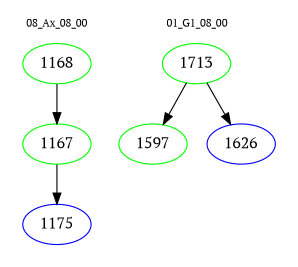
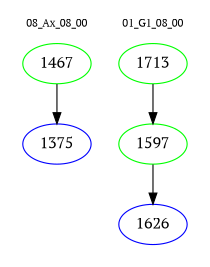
node "1168": removed
edge "1713" -> "1626": now "1597" -> "1626"
node "1167": label "1167" -> "1467"
node "1175": label "1175" -> "1375"
